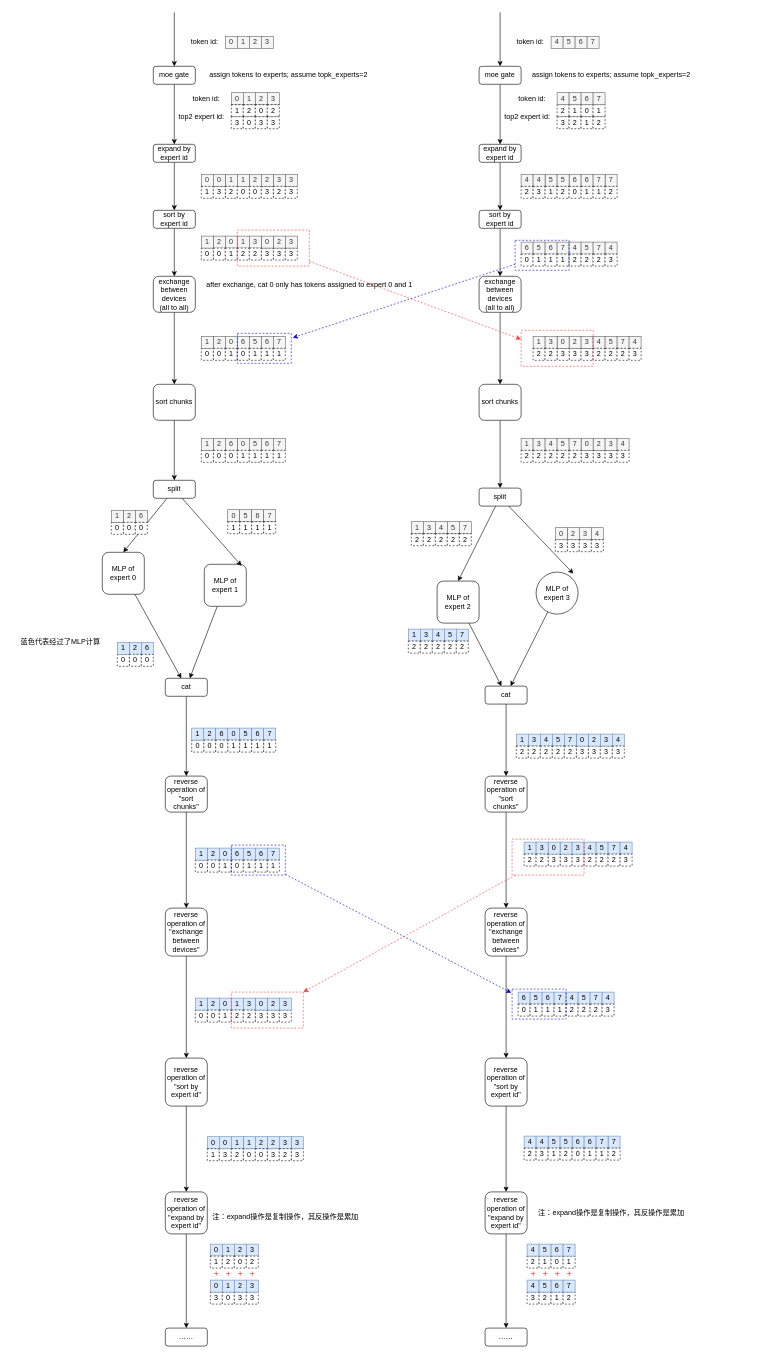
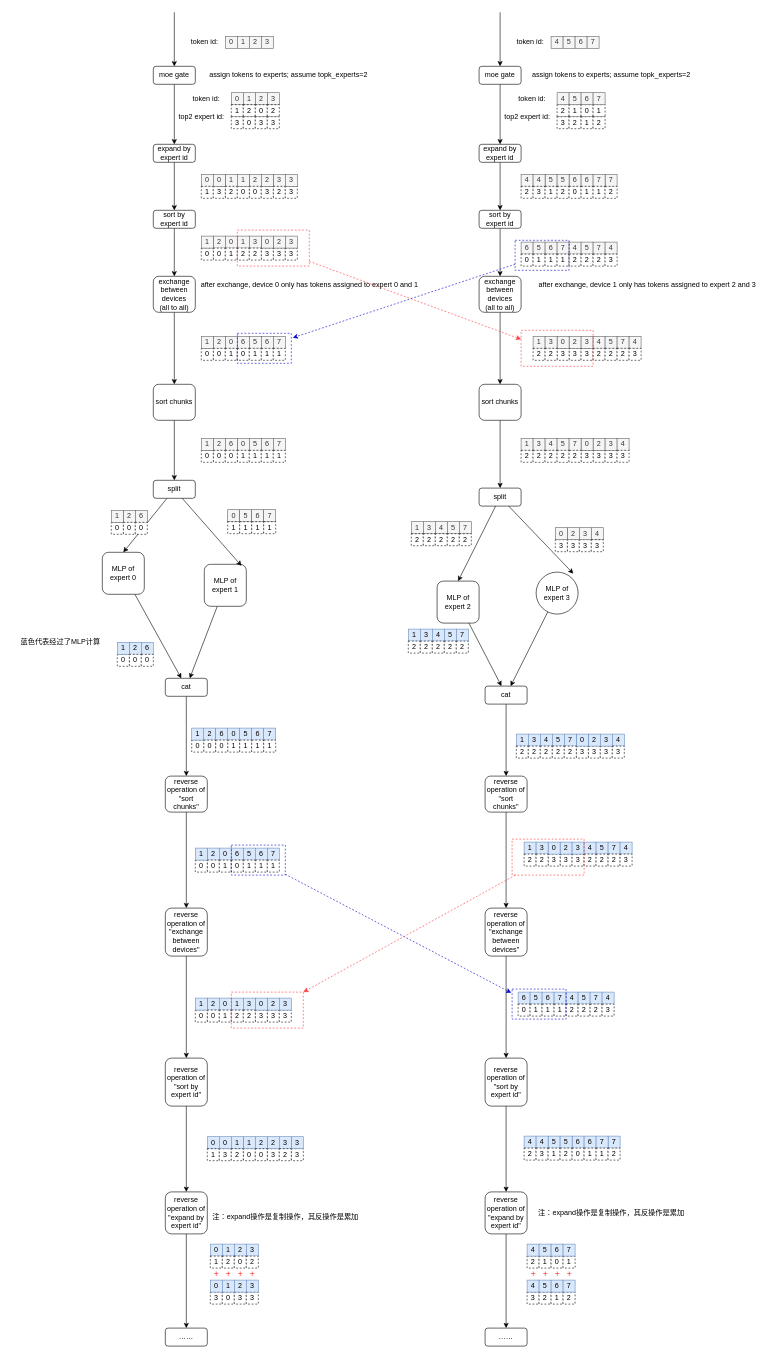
node "after exchange, cat 0 only has tokens assigned to expert 0 and 1": label "after exchange, cat 0 only has tokens assigned to expert 0 and 1" -> "after exchange, device 0 only has tokens assigned to expert 0 and 1"
node "after exchange, device 1 only has tokens assigned to expert 2 and 3": added
